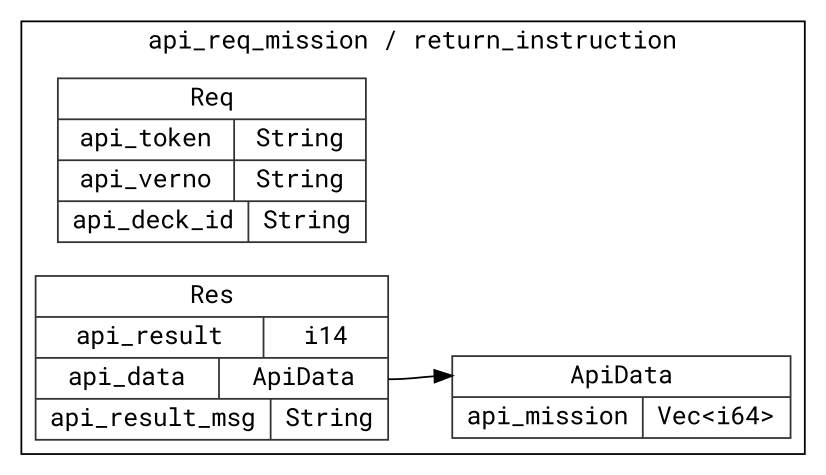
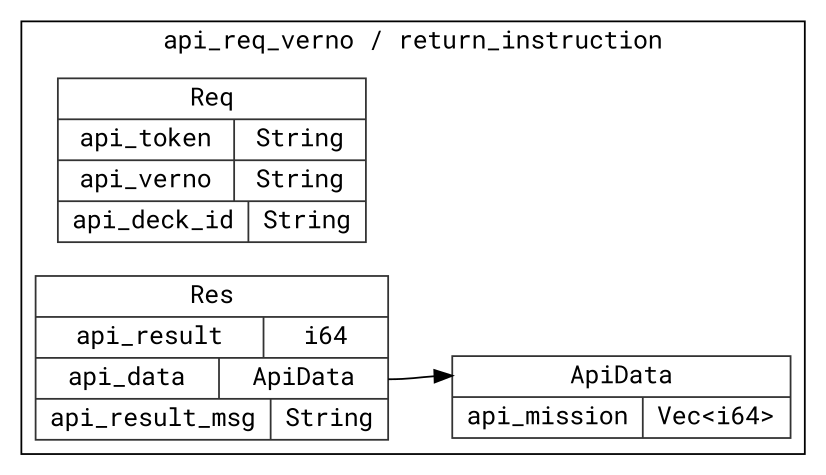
cluster "api_req_mission / return_instruction": label "api_req_mission / return_instruction" -> "api_req_verno / return_instruction"
node "Res": text "i14" -> "i64"
